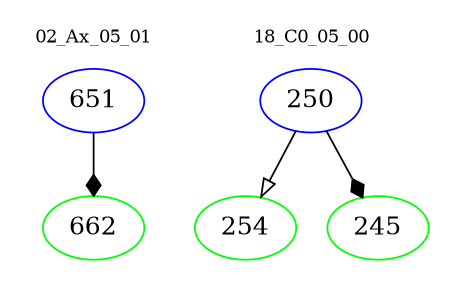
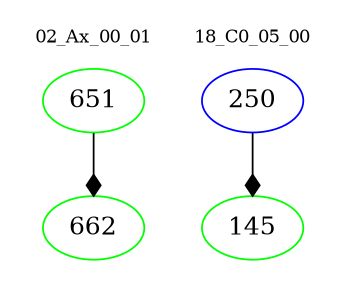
cluster "02_Ax_05_01": label "02_Ax_05_01" -> "02_Ax_00_01"
node "651": color blue -> green
node "254": removed
node "245": label "245" -> "145"
